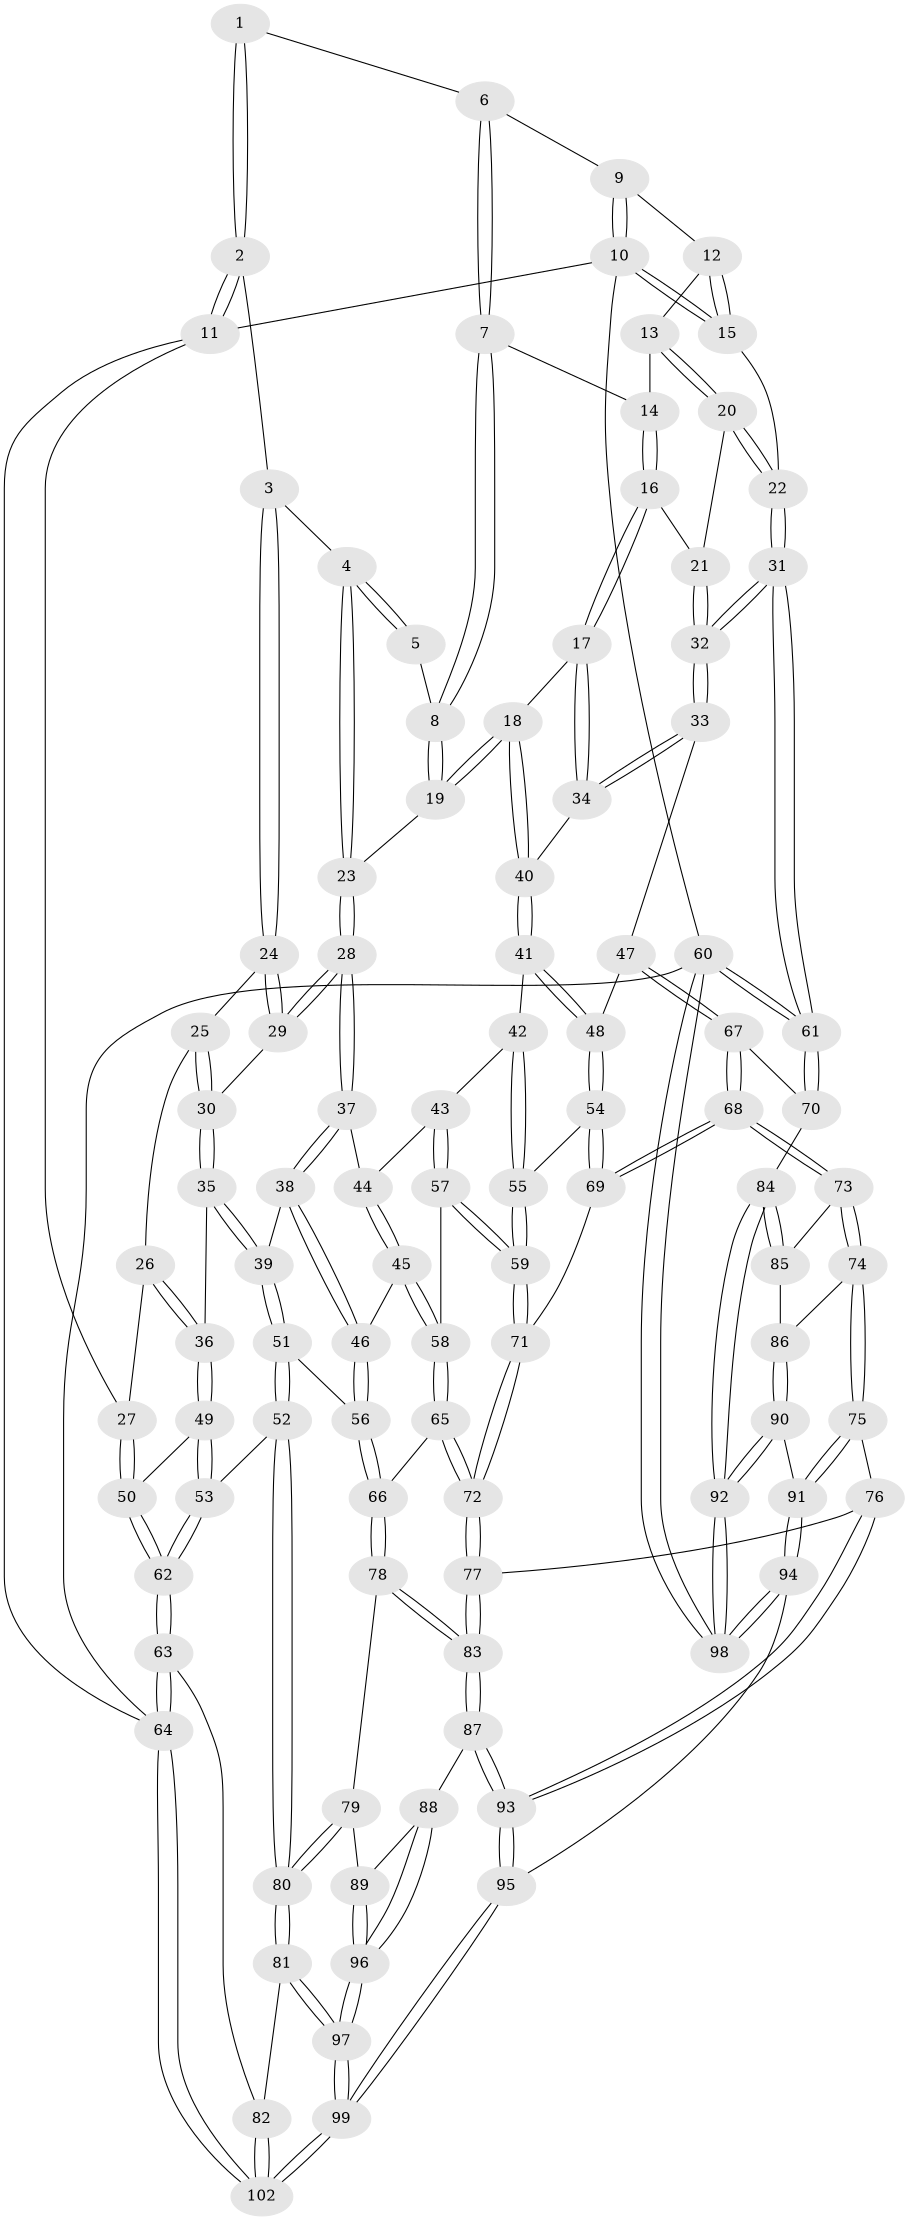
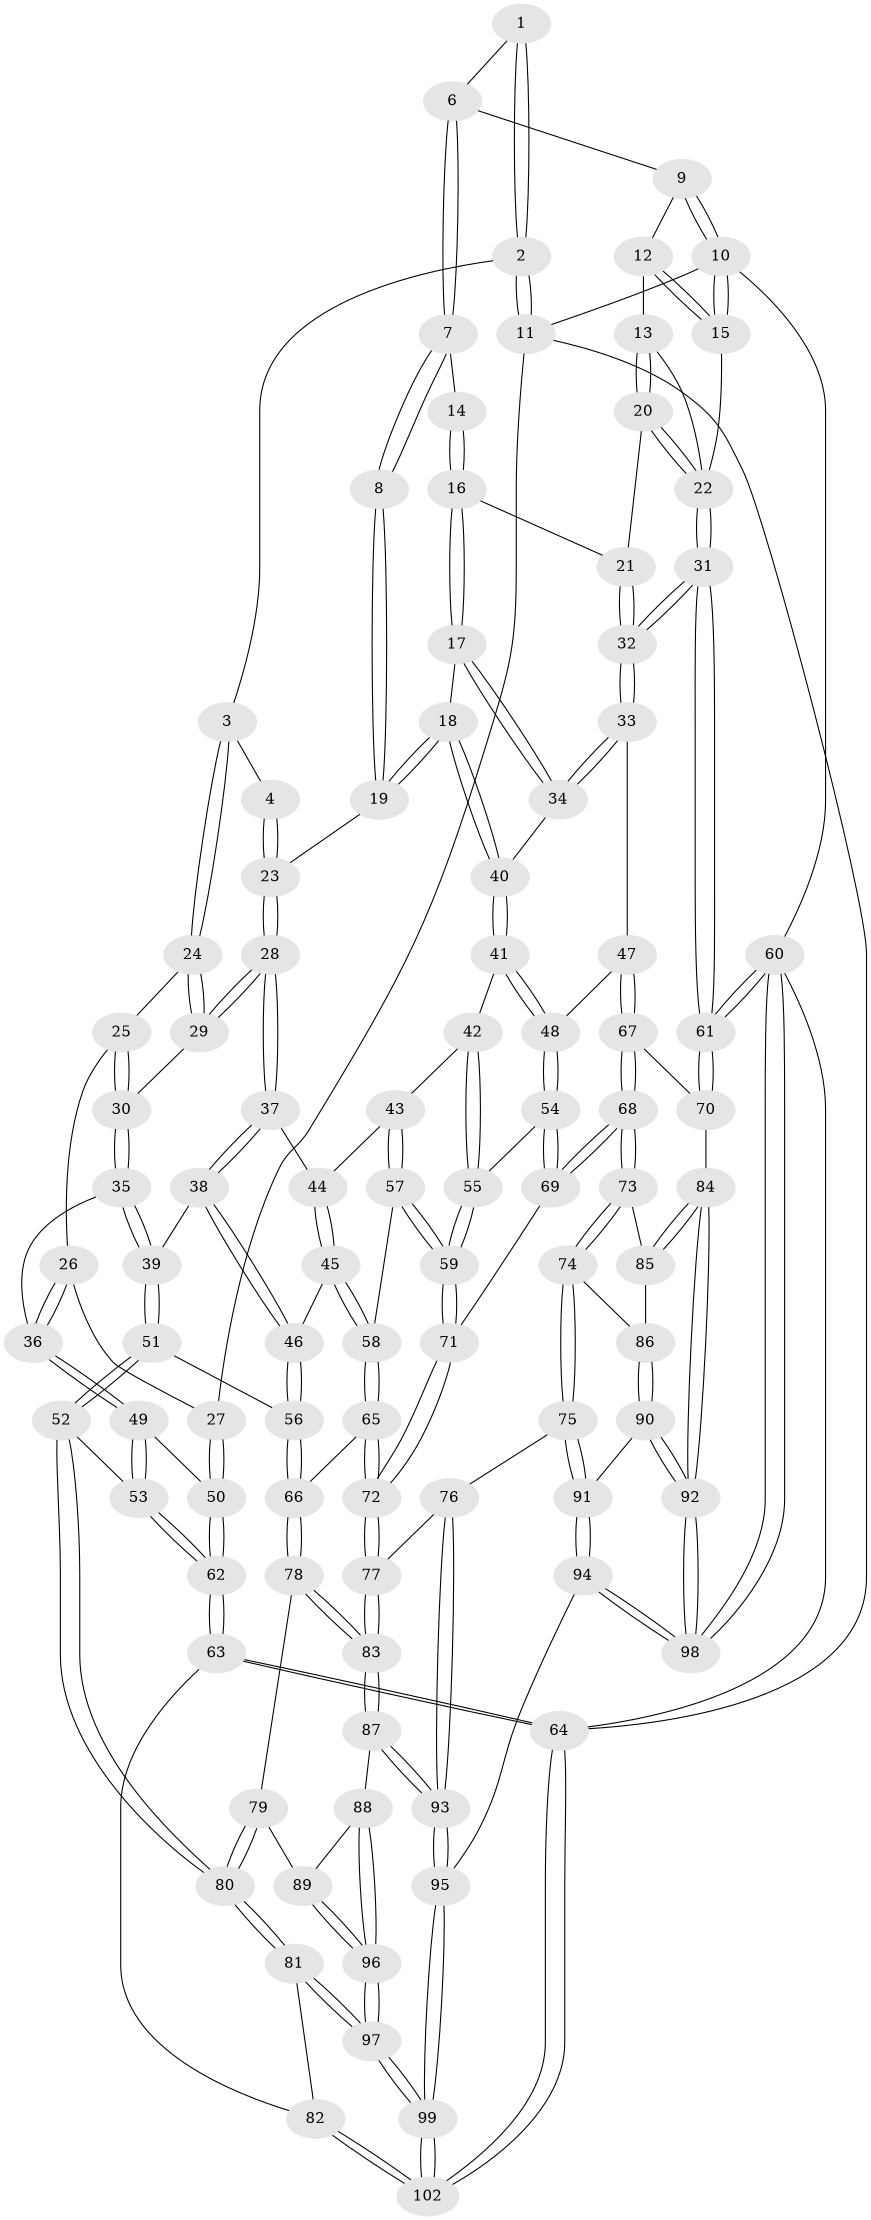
edge "13" -- "14": now "13" -- "22"
node "5": removed
